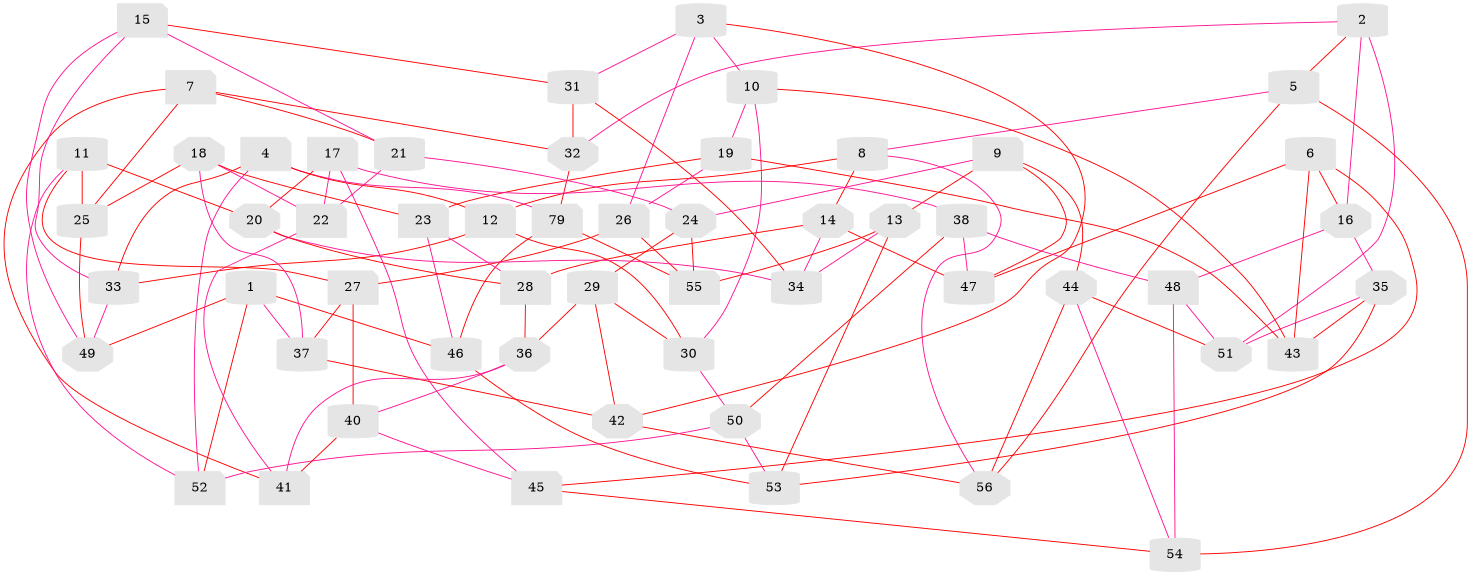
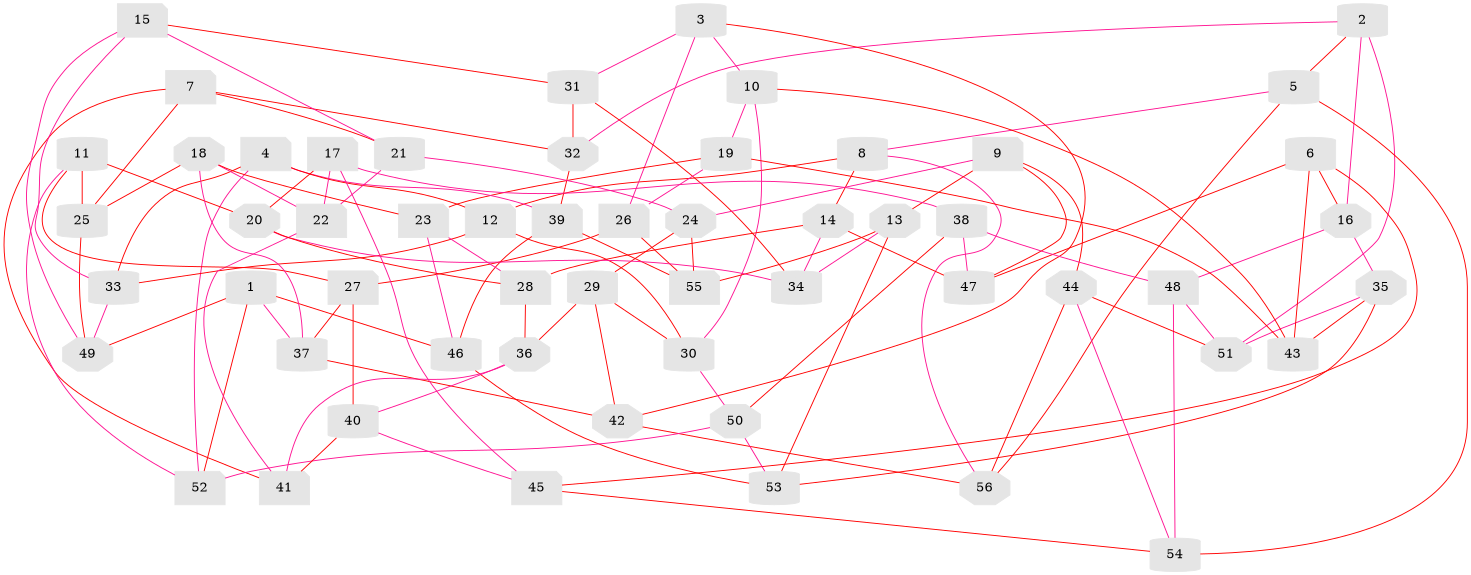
node "79": label "79" -> "39"
